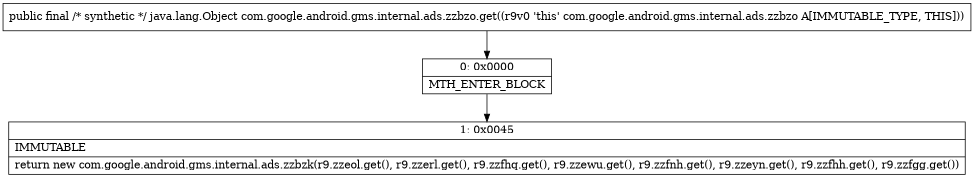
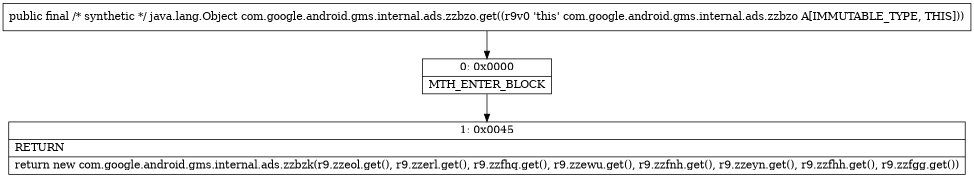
node "1: 0x0045": text "IMMUTABLE" -> "RETURN"
